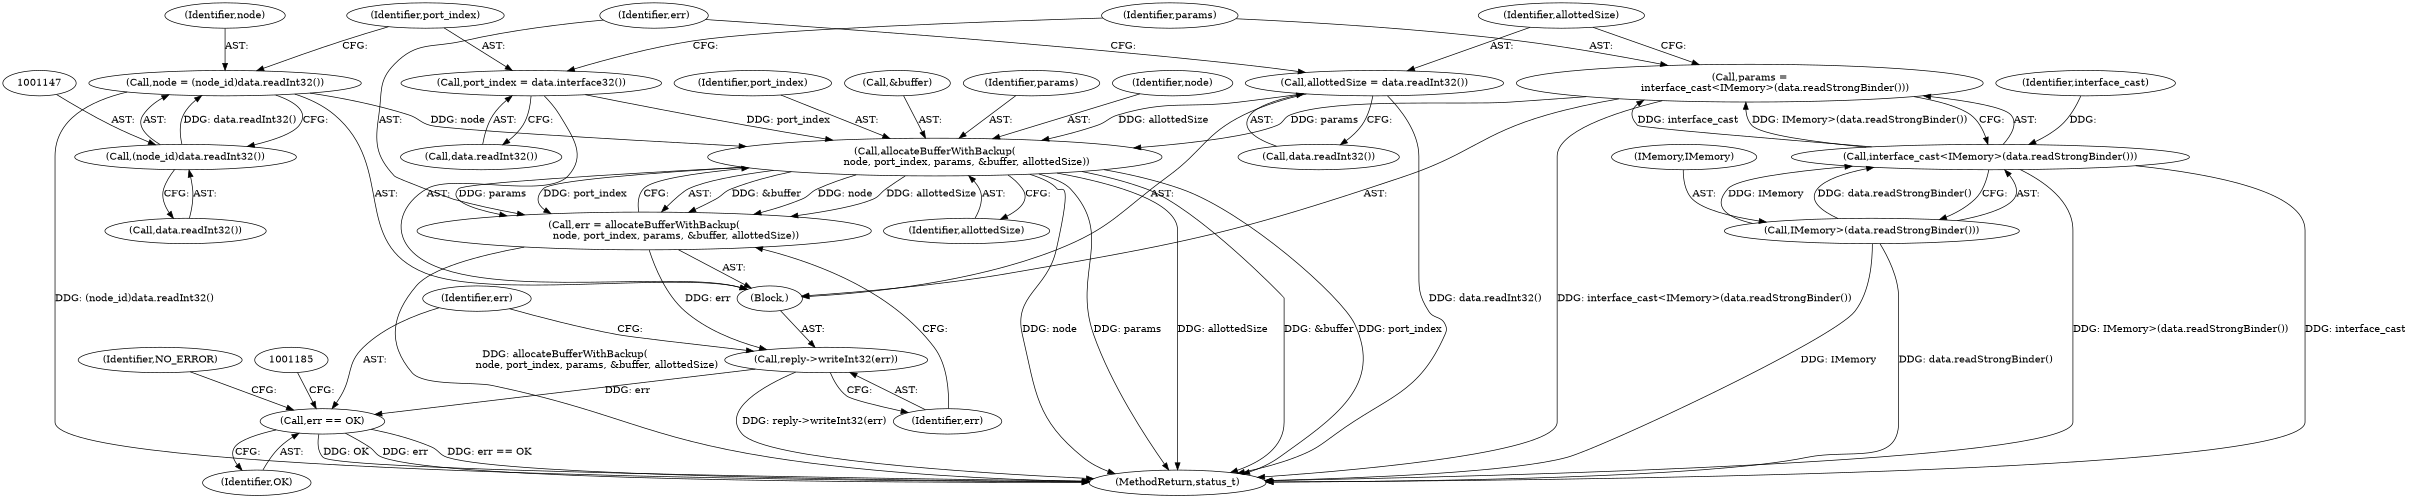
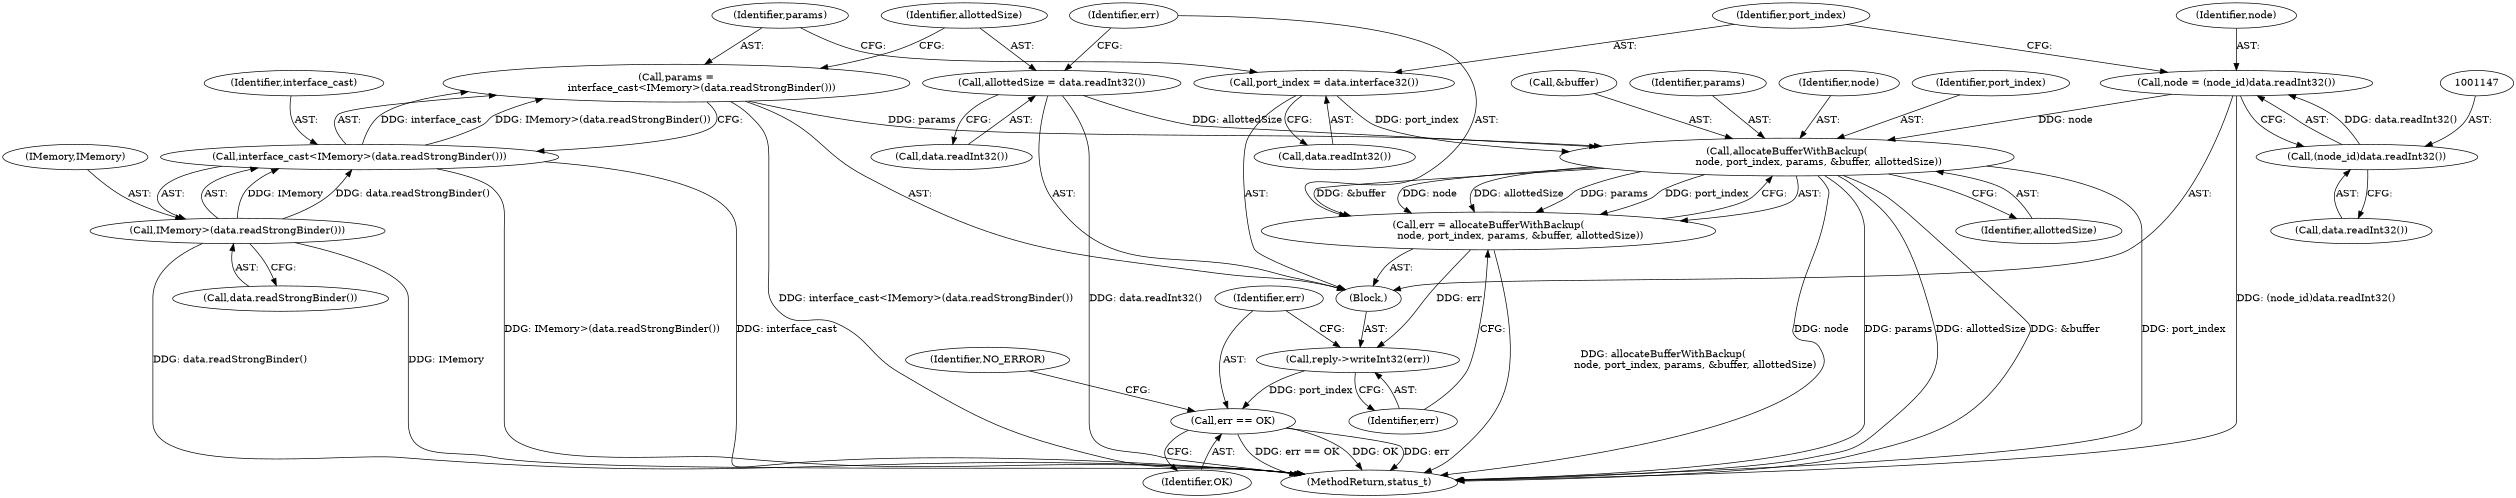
edge "(Identifier,interface_cast)" -> "(Call,interface_cast<IMemory>(data.readStrongBinder()))": label "DDG: " -> "AST: "
edge "(Call,interface_cast<IMemory>(data.readStrongBinder()))" -> "(Call,IMemory>(data.readStrongBinder()))": label "CFG: " -> "AST: "
node "(Call,data.readStrongBinder())": added
node "1001185": removed
edge "(Call,reply->writeInt32(err))" -> "(Call,err == OK)": label "DDG: err" -> "DDG: port_index"
edge "(Call,reply->writeInt32(err))" -> "(MethodReturn,status_t)": removed, label "DDG: reply->writeInt32(err)"
